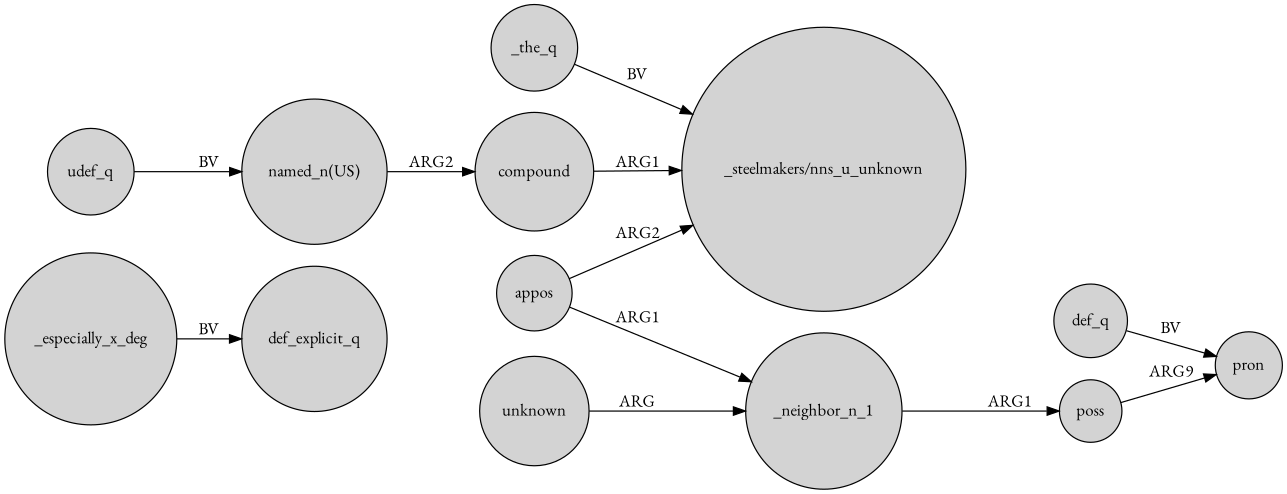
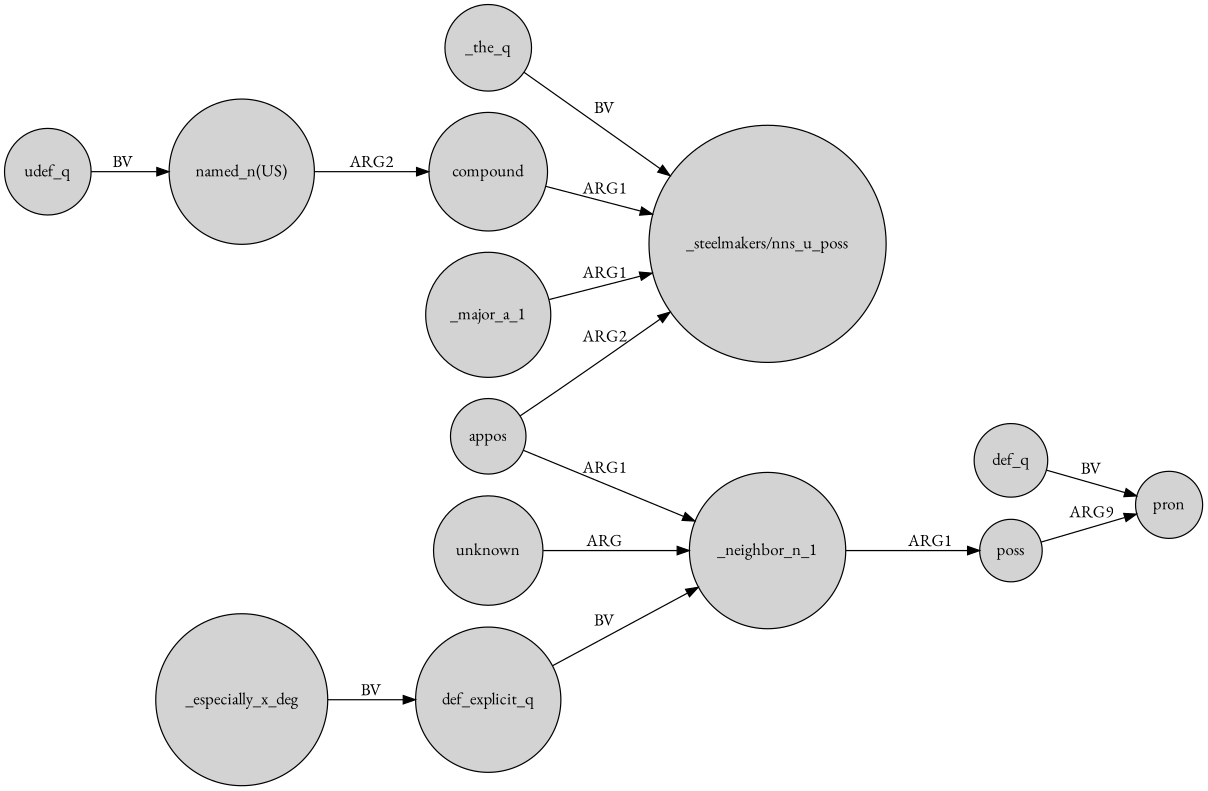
node "_steelmakers/nns_u_unknown": label "_steelmakers/nns_u_unknown" -> "_steelmakers/nns_u_poss"
node "_major_a_1": added
edge "def_explicit_q" -> "_neighbor_n_1": added, label "BV"
